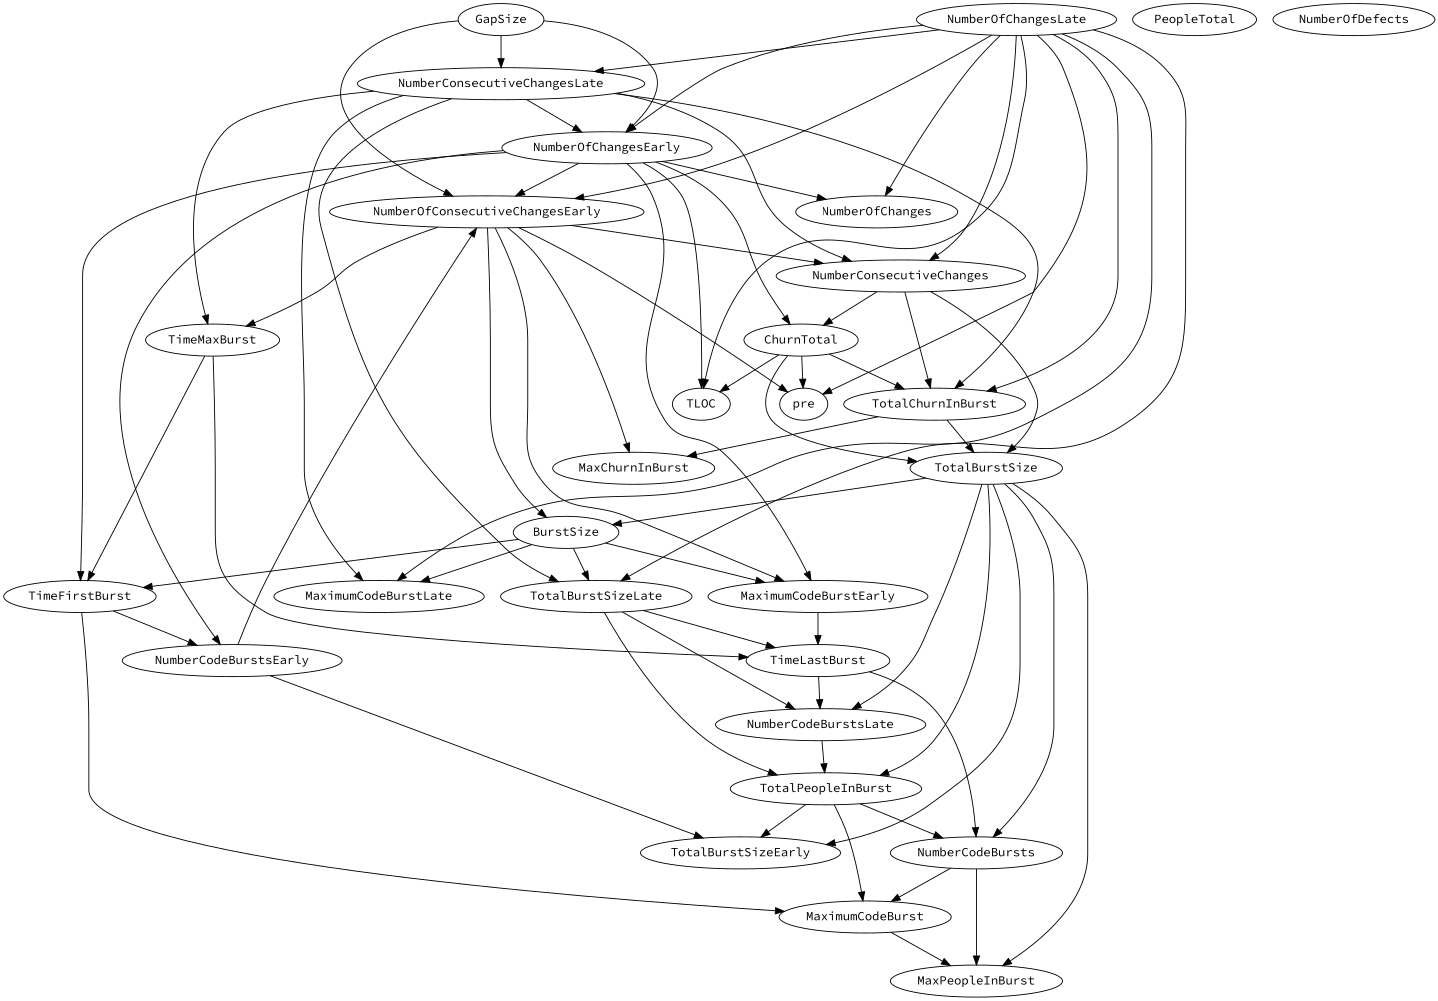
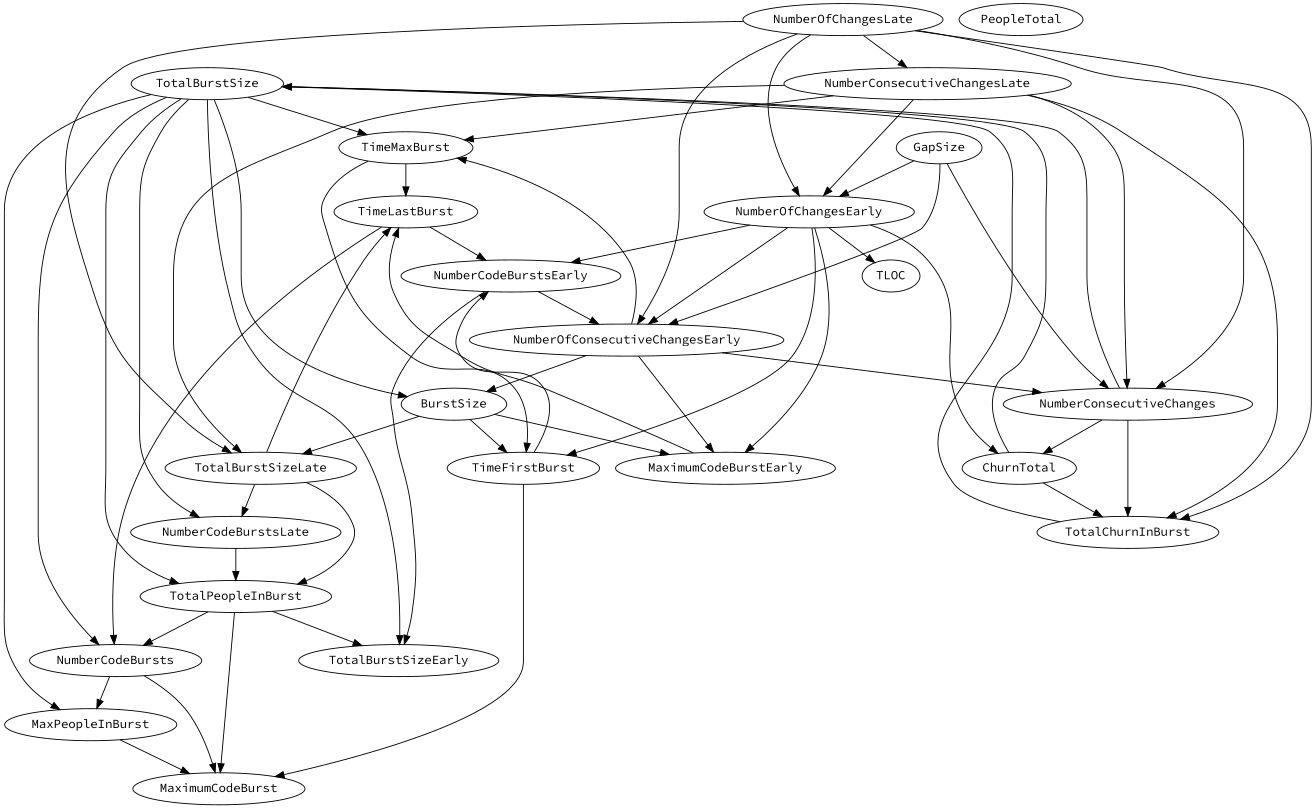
node "NumberOfDefects": removed
edge "GapSize" -> "NumberConsecutiveChangesLate": now "GapSize" -> "NumberConsecutiveChanges"
edge "TotalBurstSize" -> "TimeMaxBurst": added
node "NumberOfChanges": removed
edge "NumberOfChangesLate" -> "TLOC": removed
edge "ChurnTotal" -> "TLOC": removed
node "pre": removed
node "MaxChurnInBurst": removed
node "MaximumCodeBurstLate": removed
edge "TimeLastBurst" -> "NumberCodeBurstsLate": now "TimeLastBurst" -> "NumberCodeBurstsEarly"
edge "MaximumCodeBurst" -> "MaxPeopleInBurst": reversed
